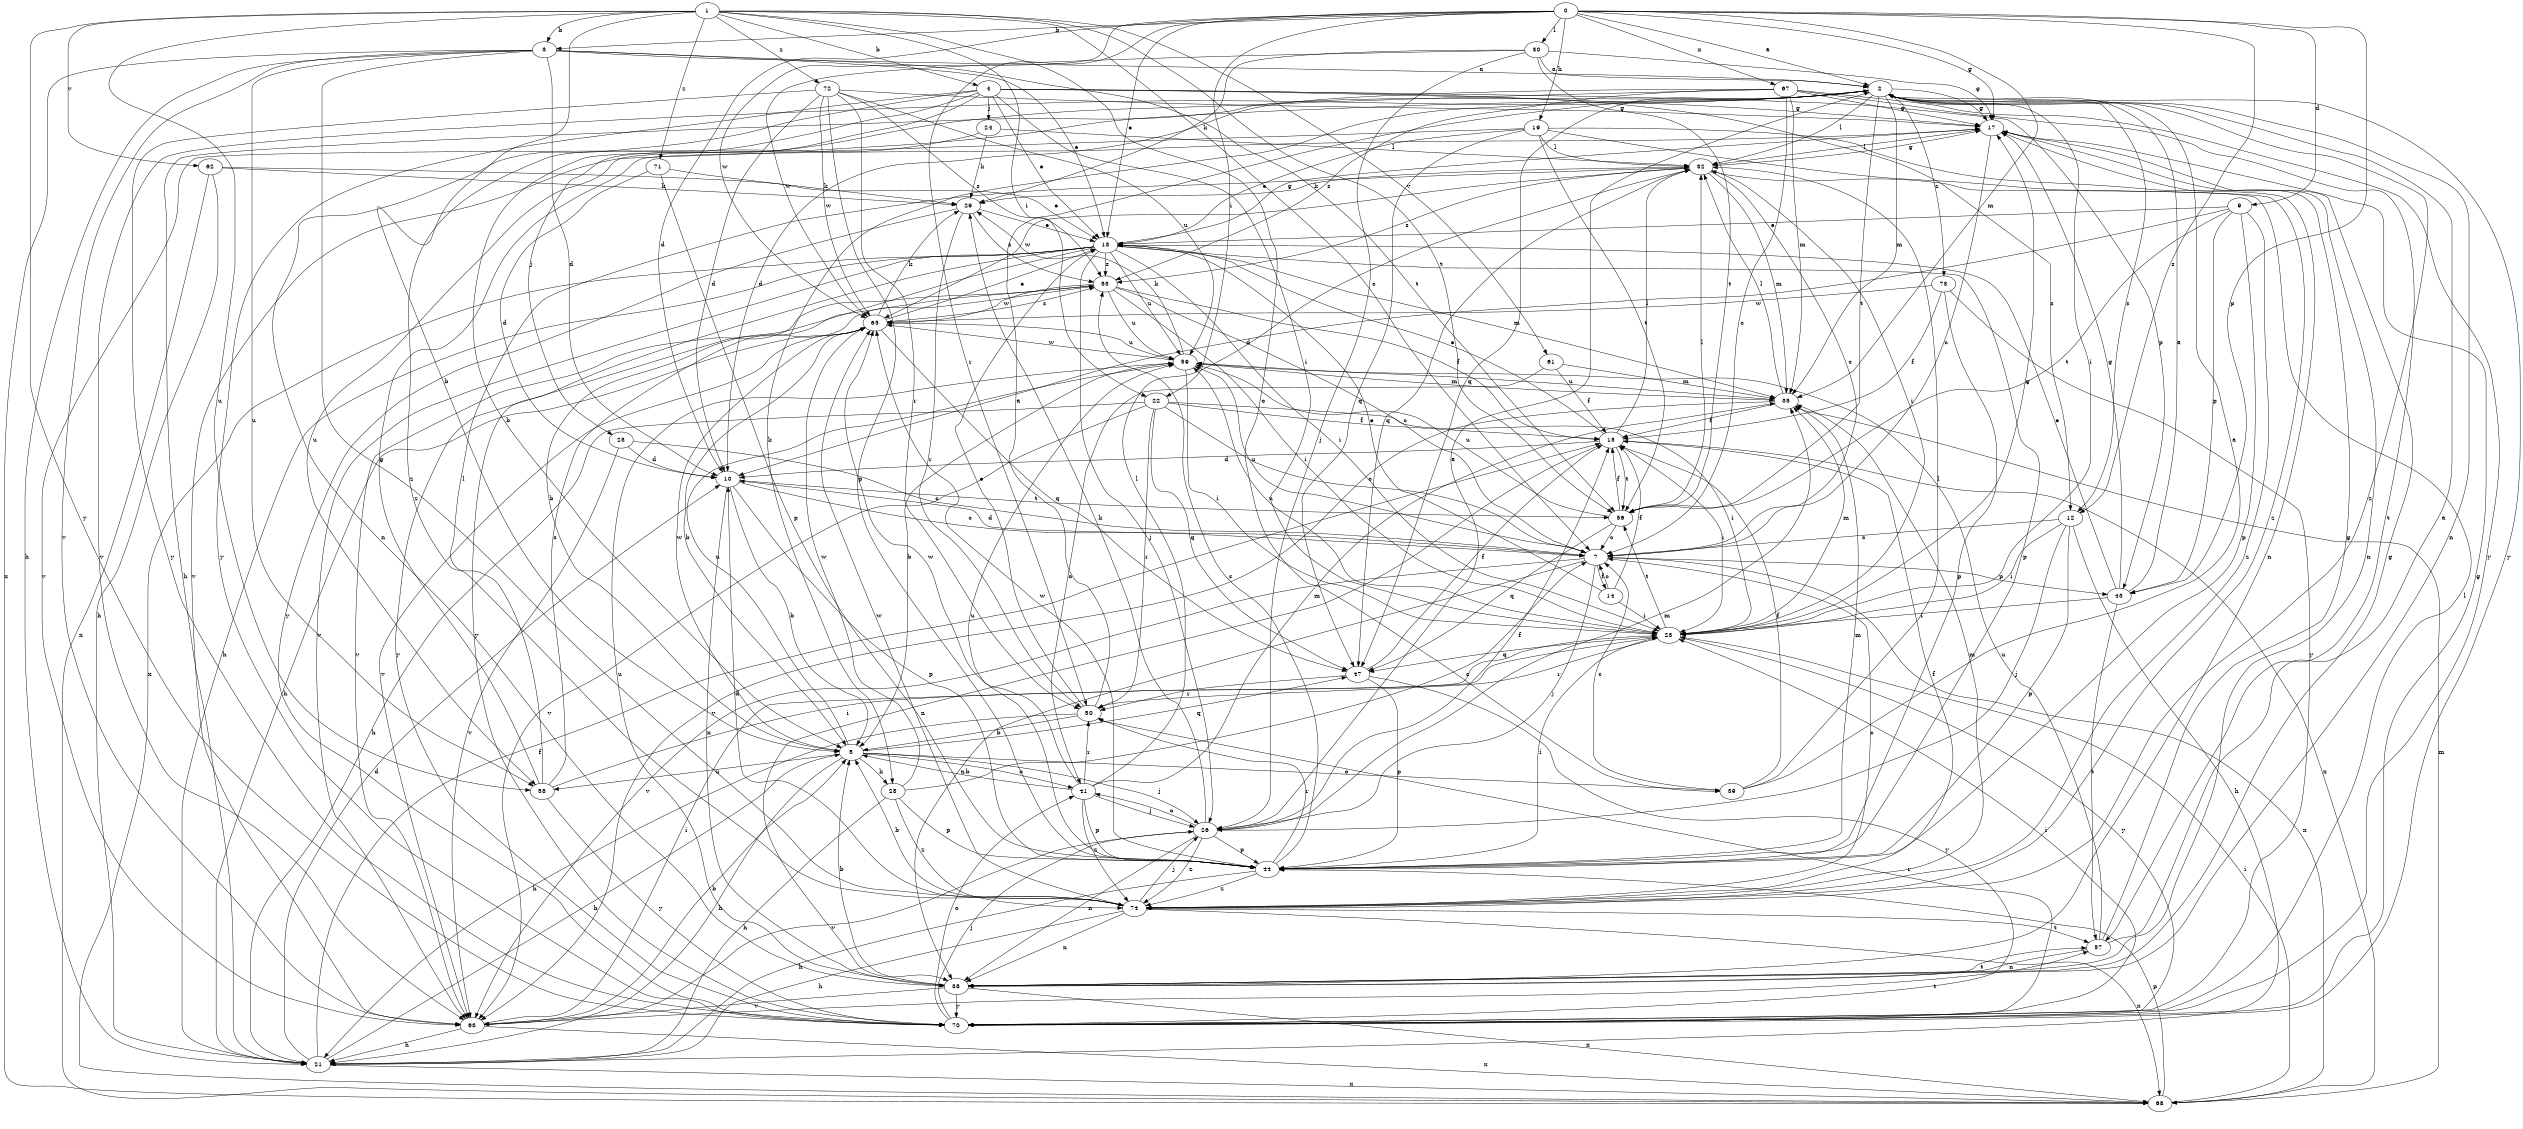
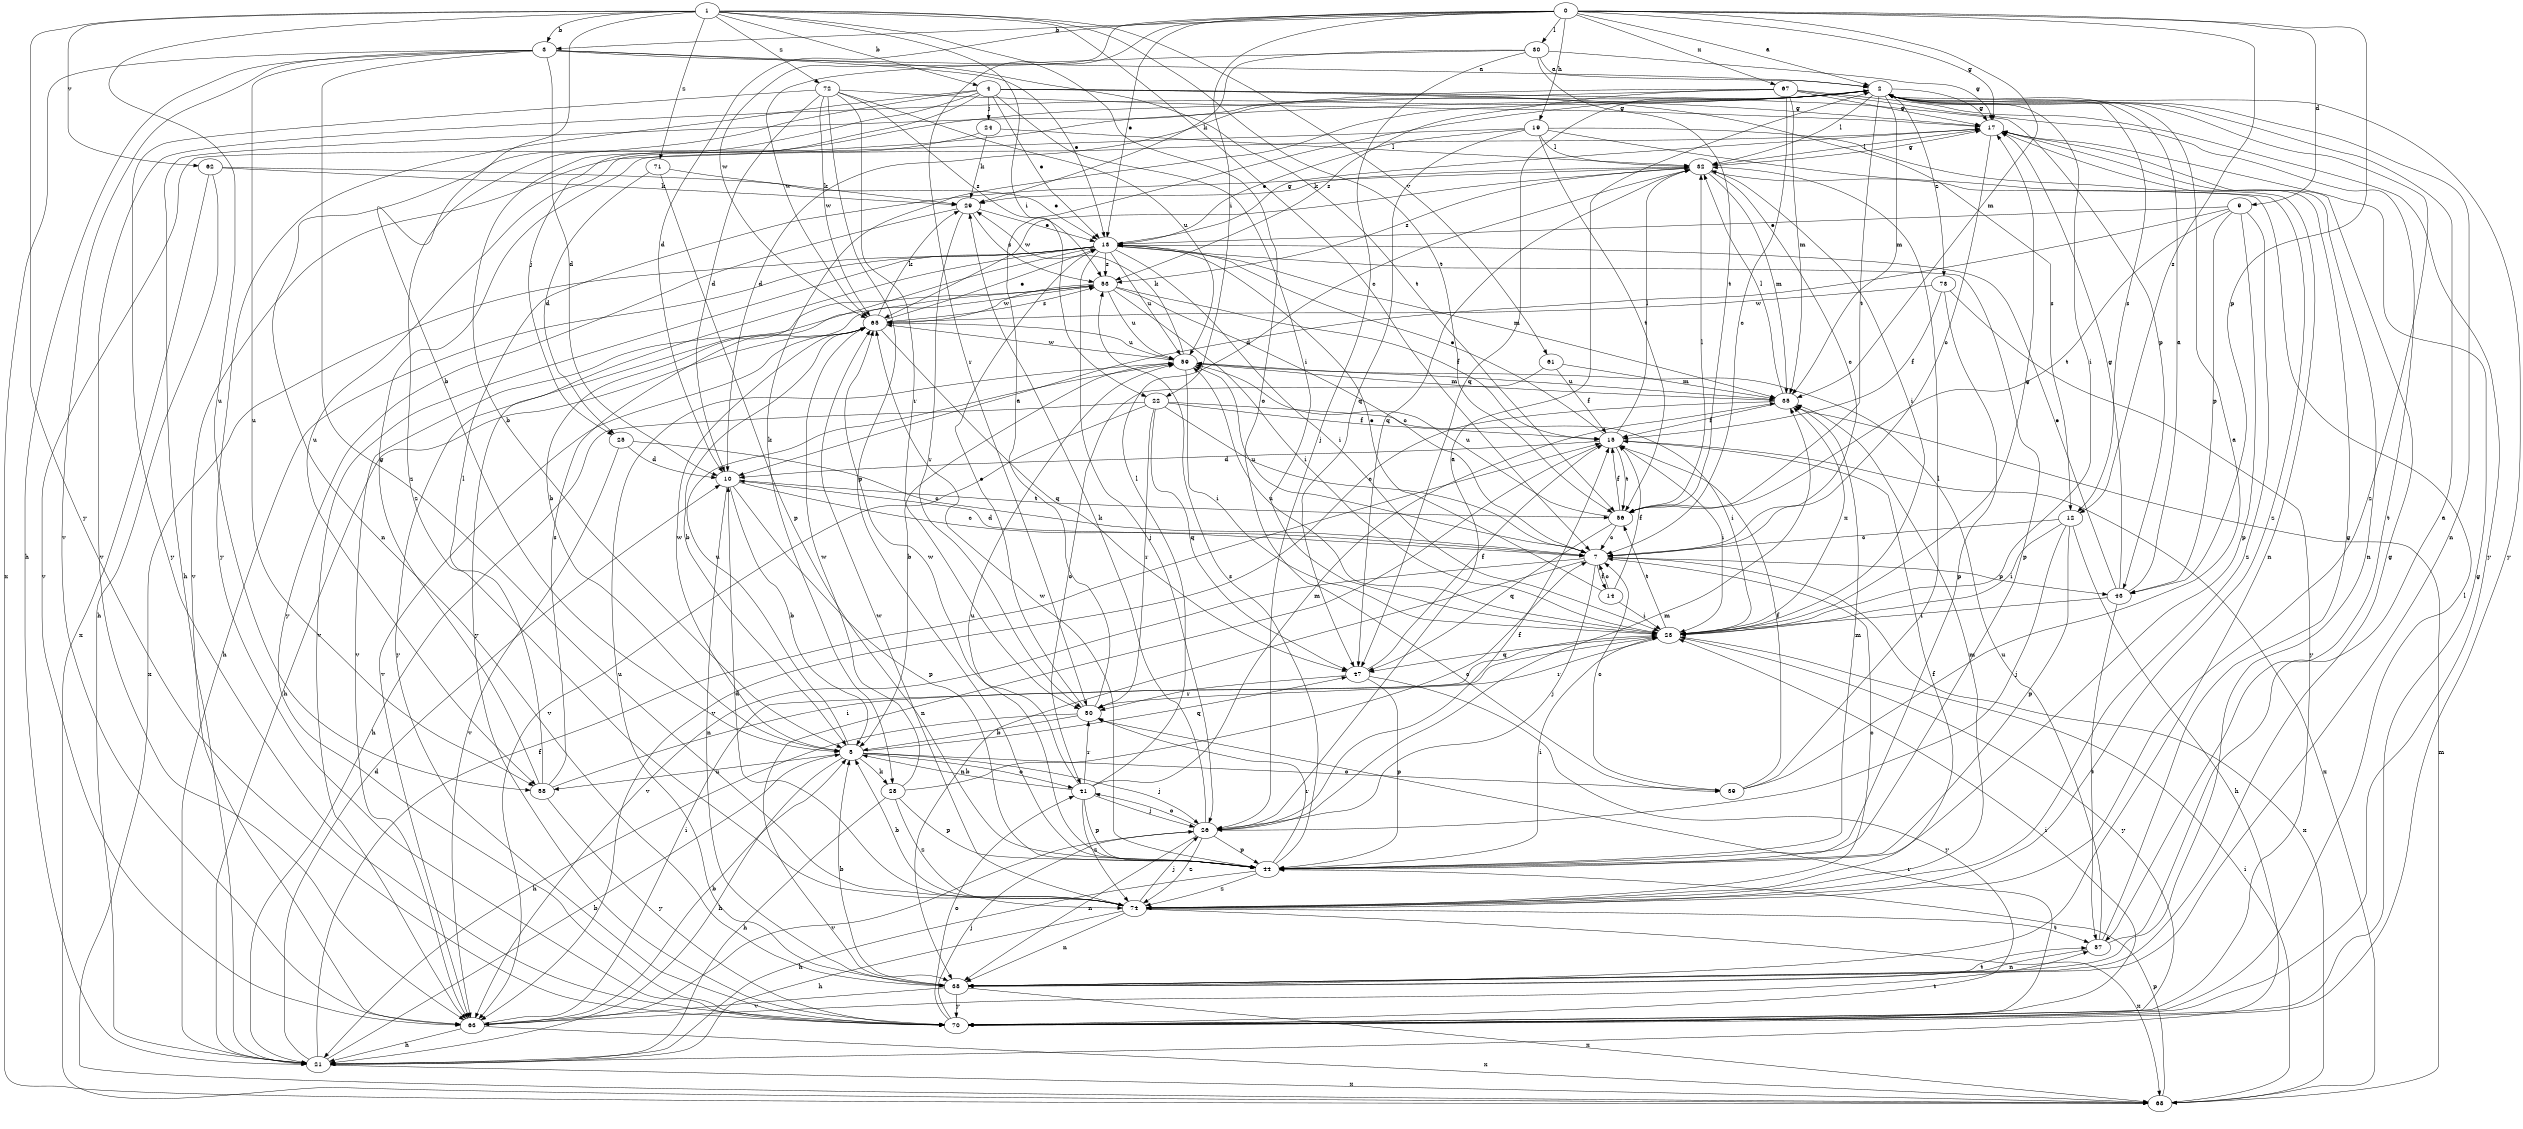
edge "71" -> "10": now "71" -> "25"
edge "23" -> "35": label "m" -> "x"
